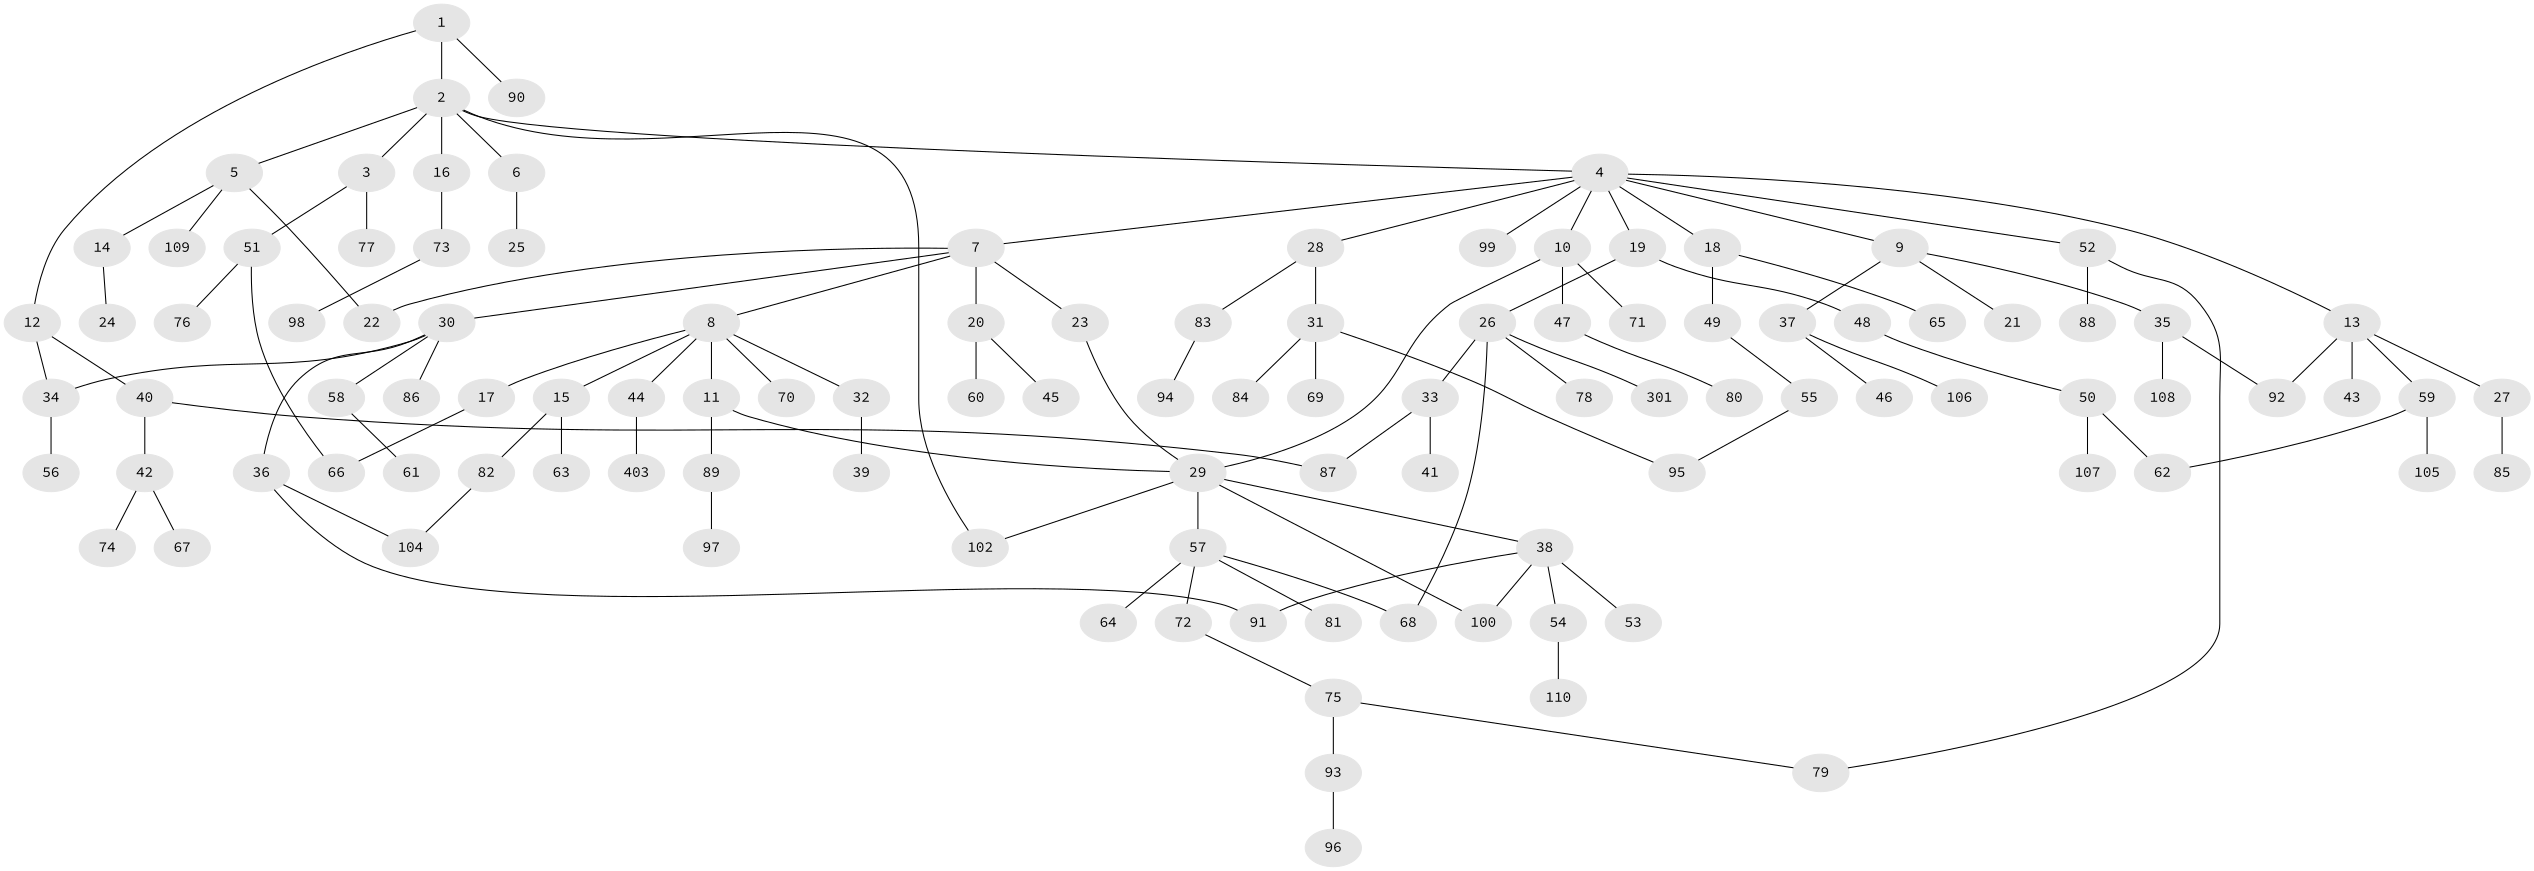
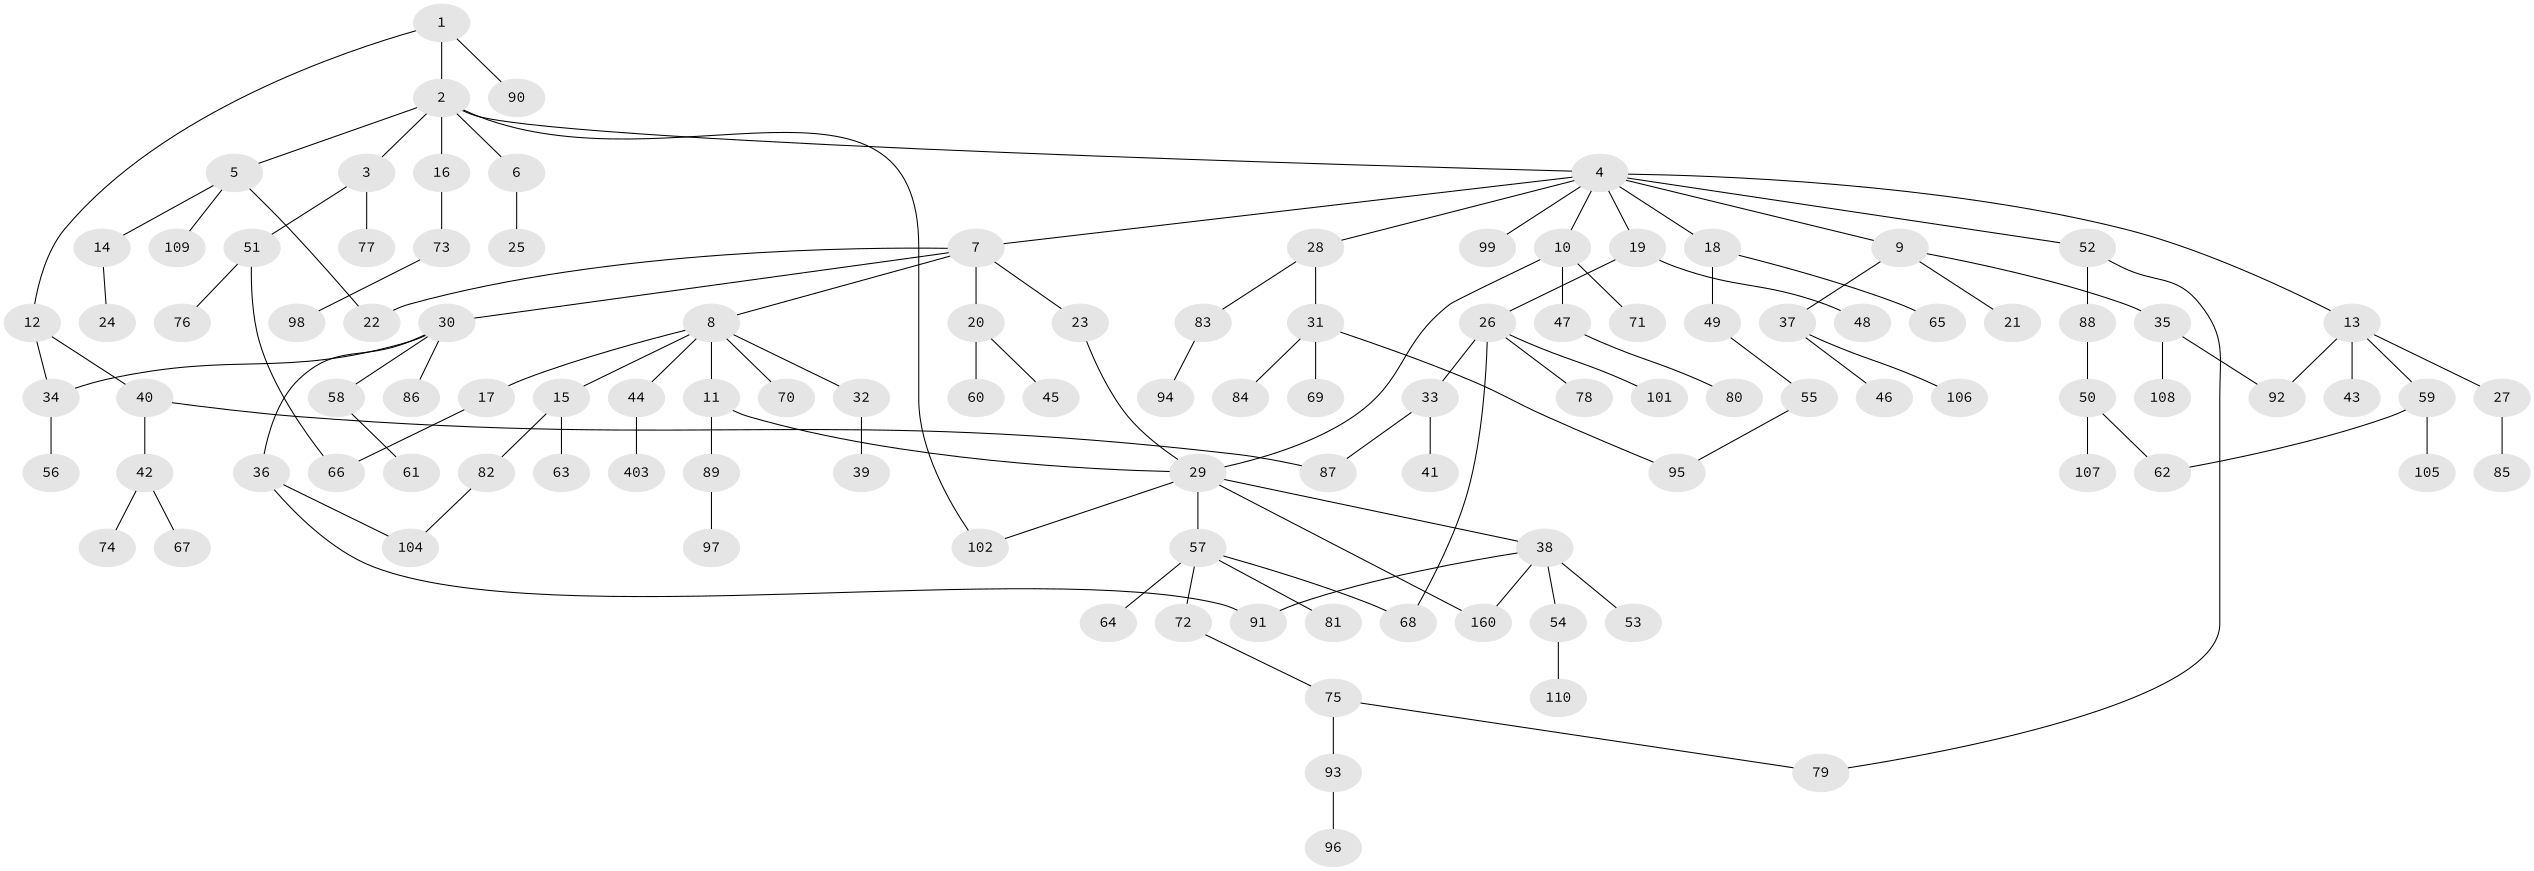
edge "48" -- "50": now "88" -- "50"
node "301": label "301" -> "101"
node "100": label "100" -> "160"
